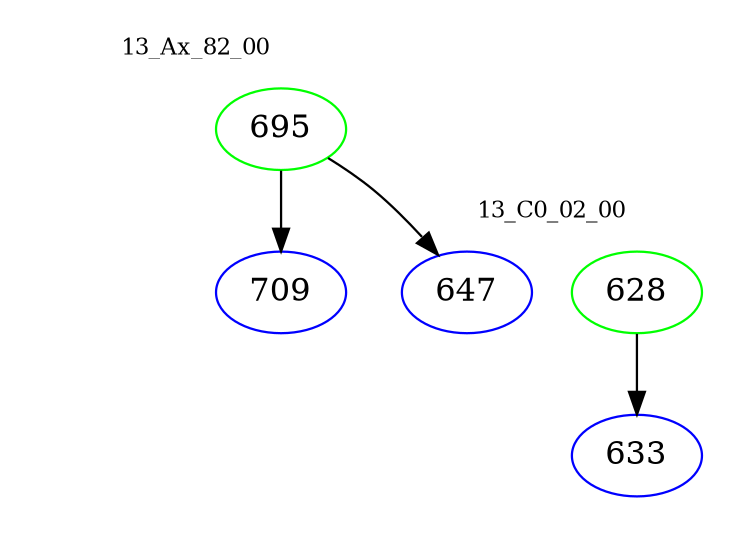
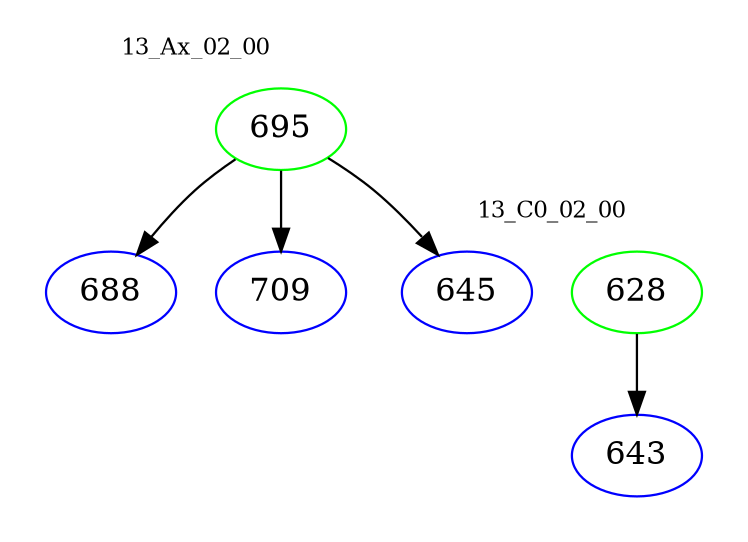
cluster "13_Ax_82_00": label "13_Ax_82_00" -> "13_Ax_02_00"
node "688": added
node "647": label "647" -> "645"
node "633": label "633" -> "643"
